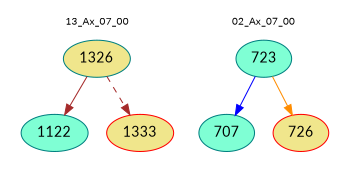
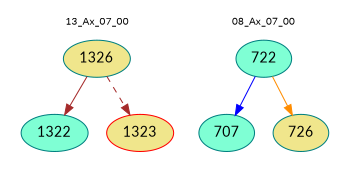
cluster "02_Ax_07_00": label "02_Ax_07_00" -> "08_Ax_07_00"
node "723": label "723" -> "722"
node "1122": label "1122" -> "1322"
node "1333": label "1333" -> "1323"
node "726": color red -> teal
